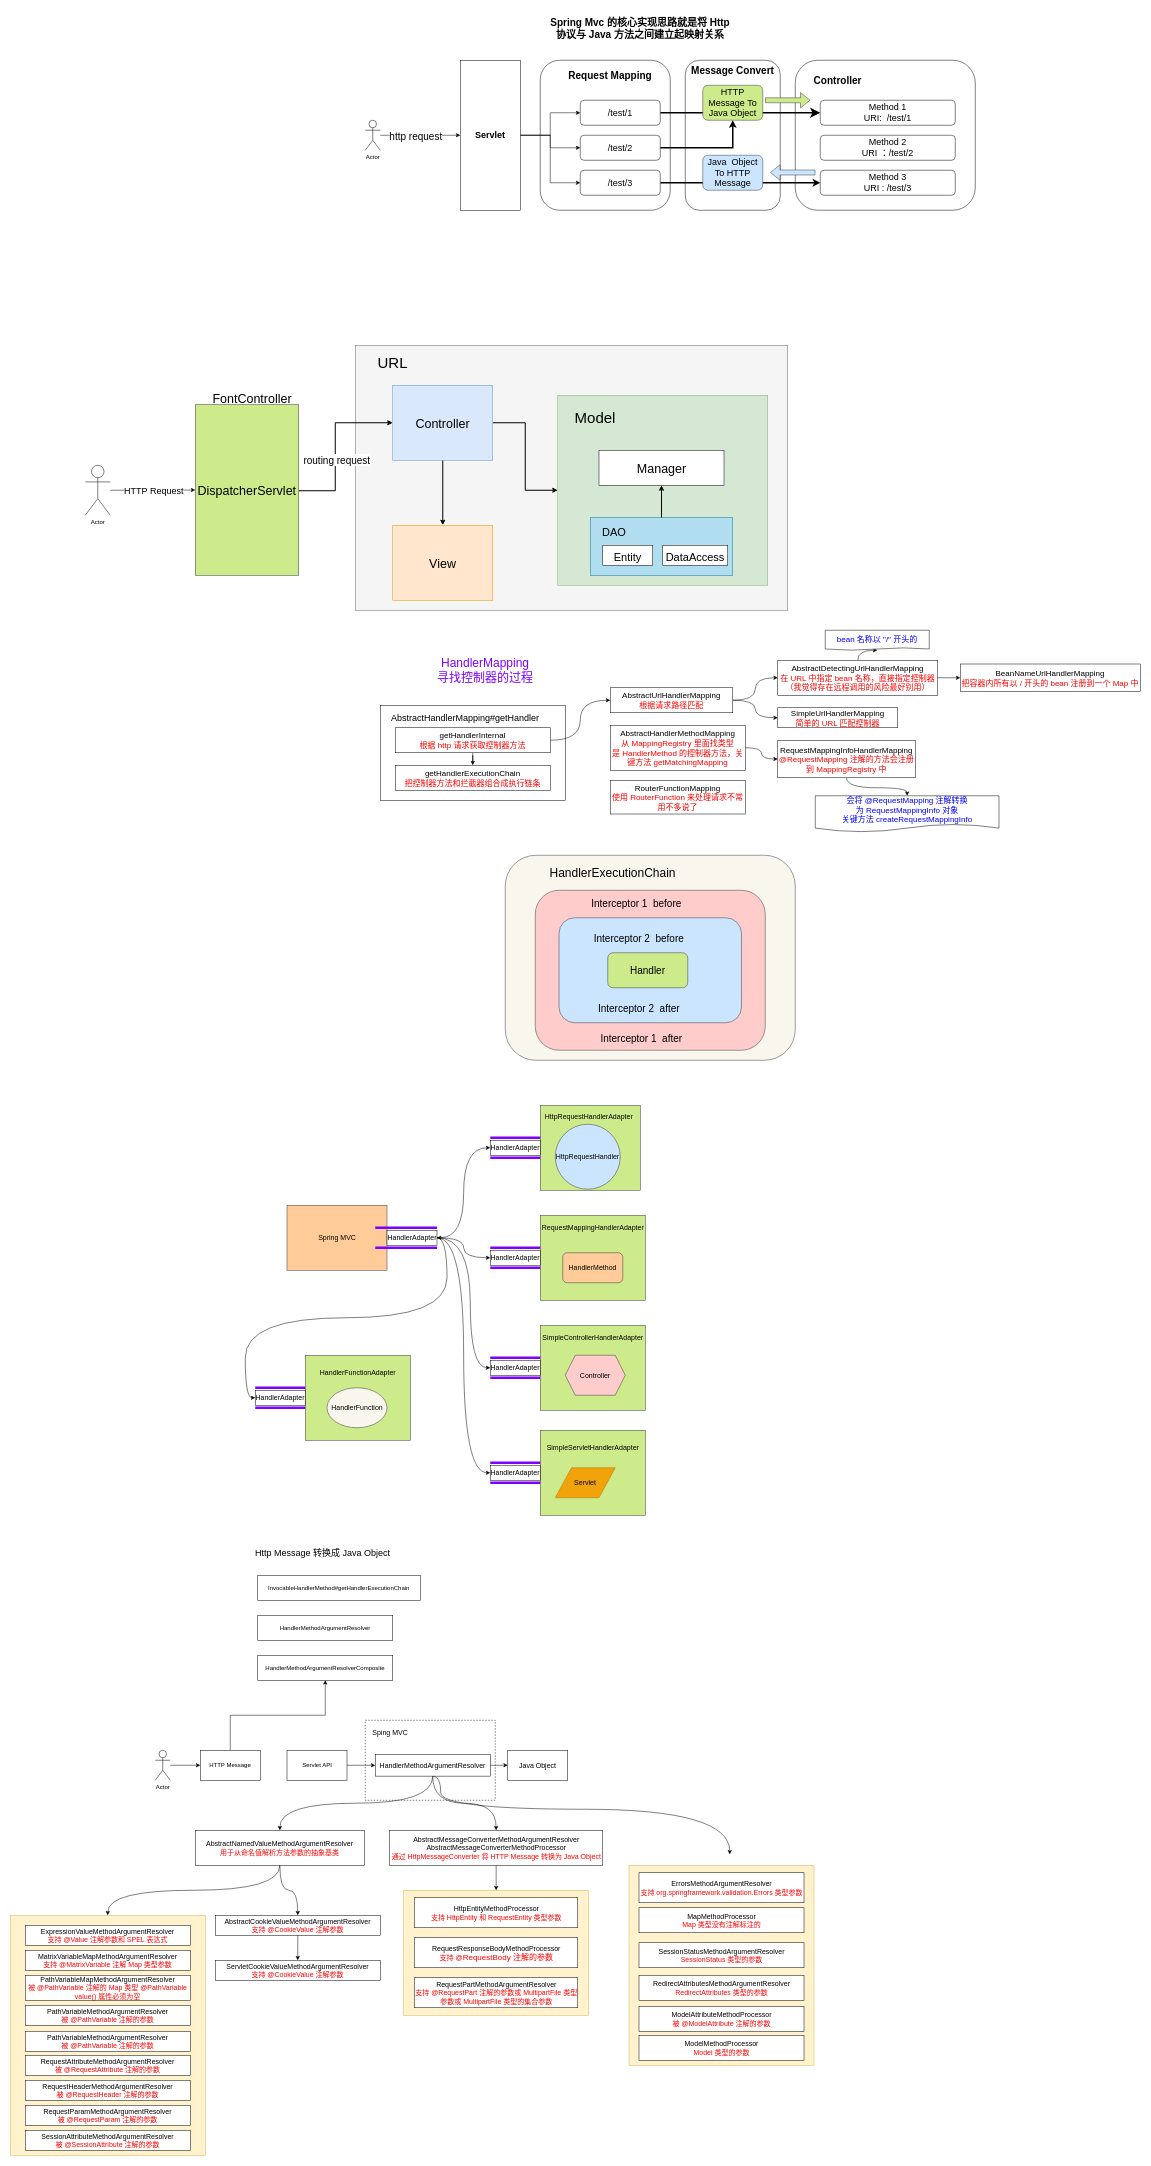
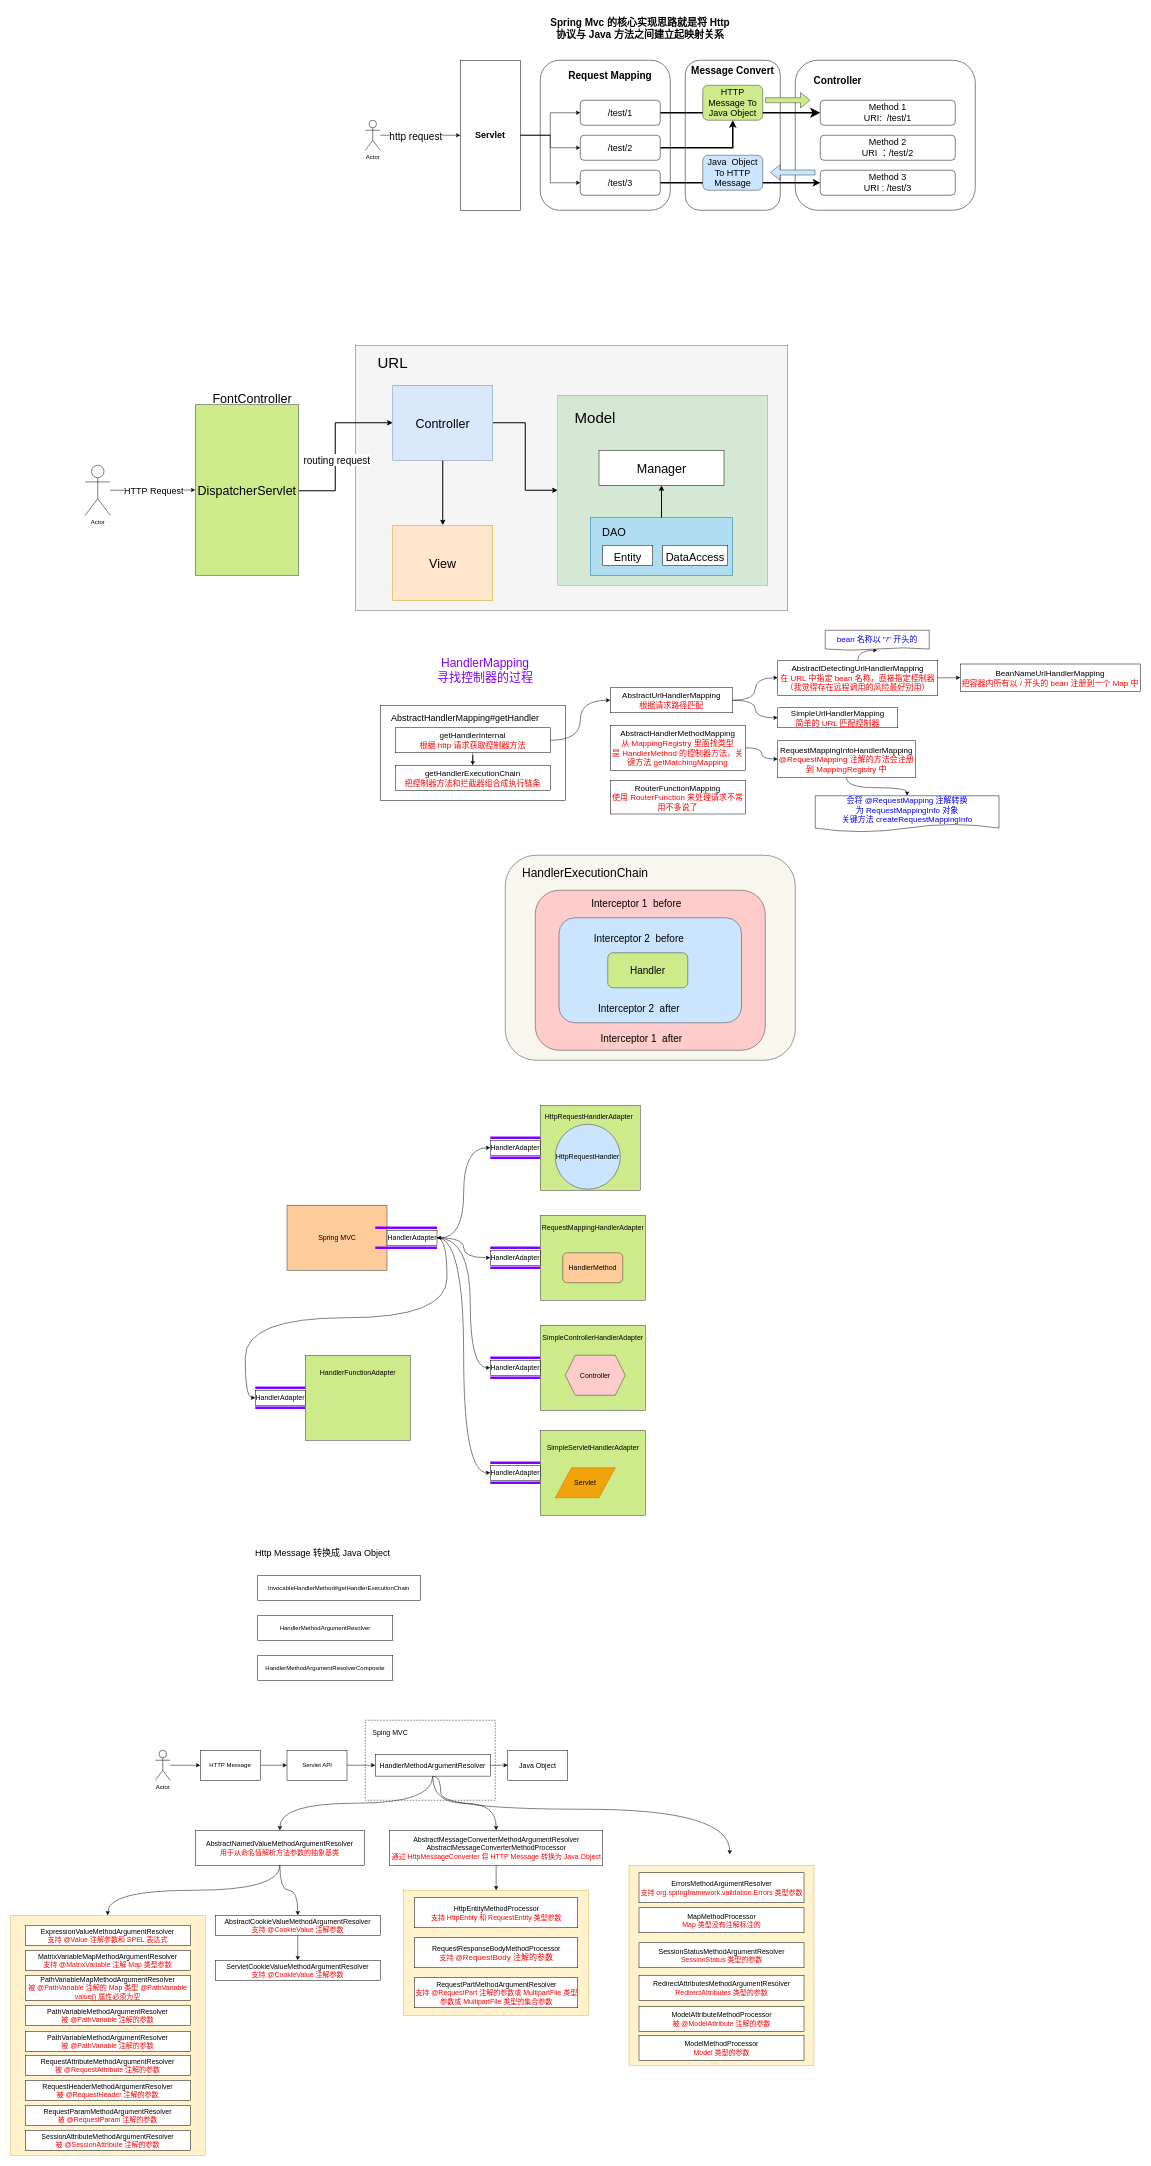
node "HandlerExecutionChain": moved (613, 873) -> (585, 873)
node "HandlerFunction": removed
edge "HTTP Message" -> "HandlerMethodArgumentResolverComposite": now "HTTP Message" -> "Servlet API"
